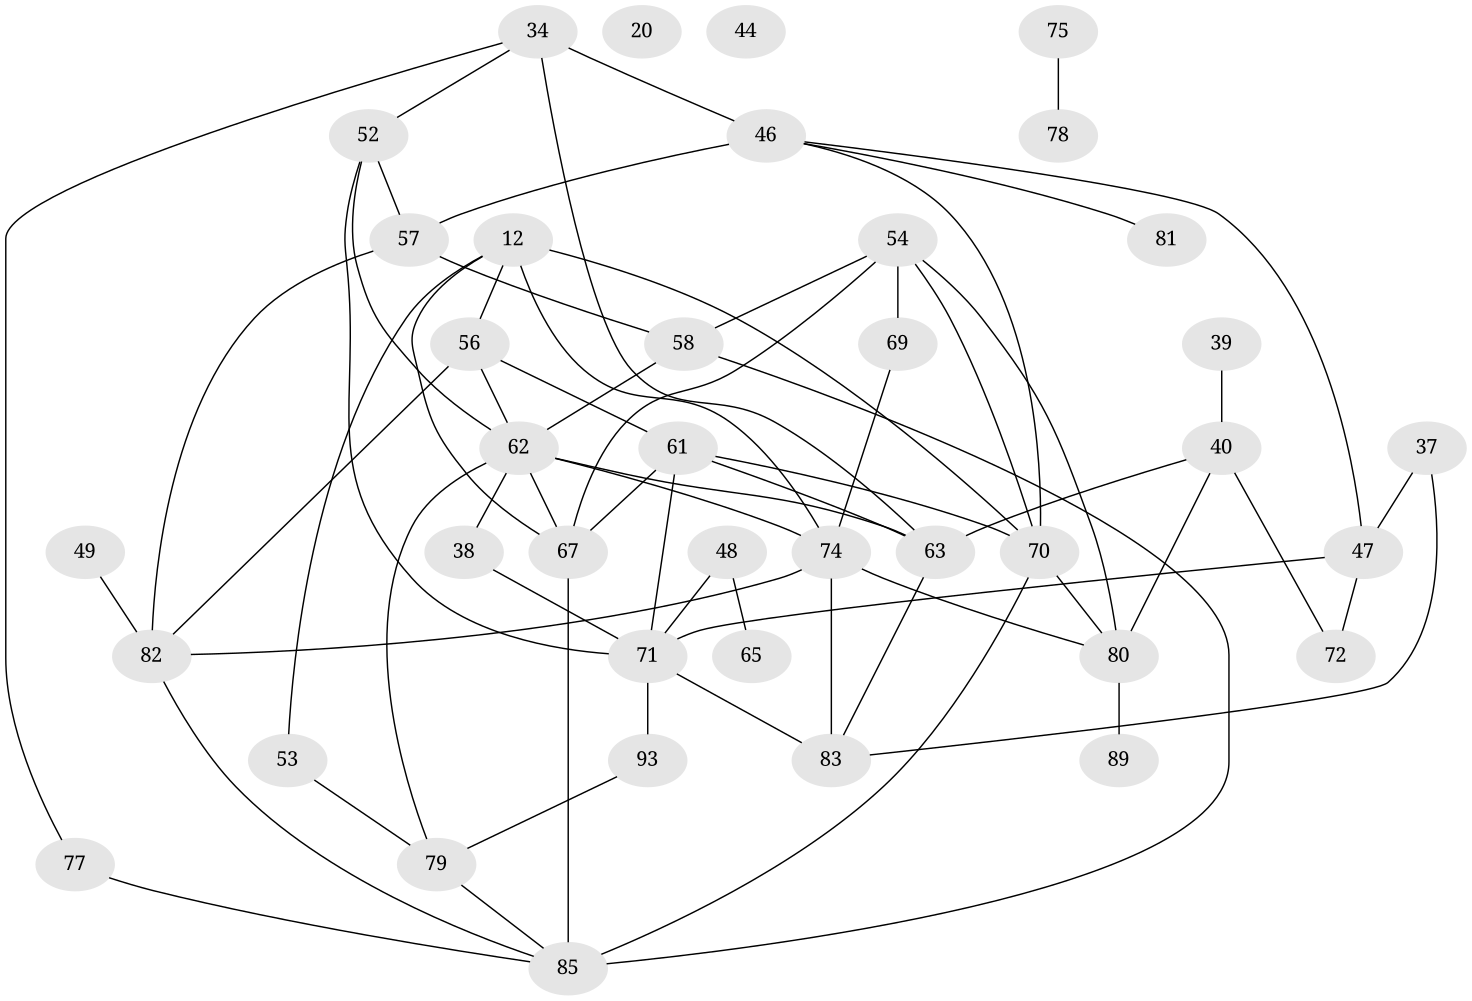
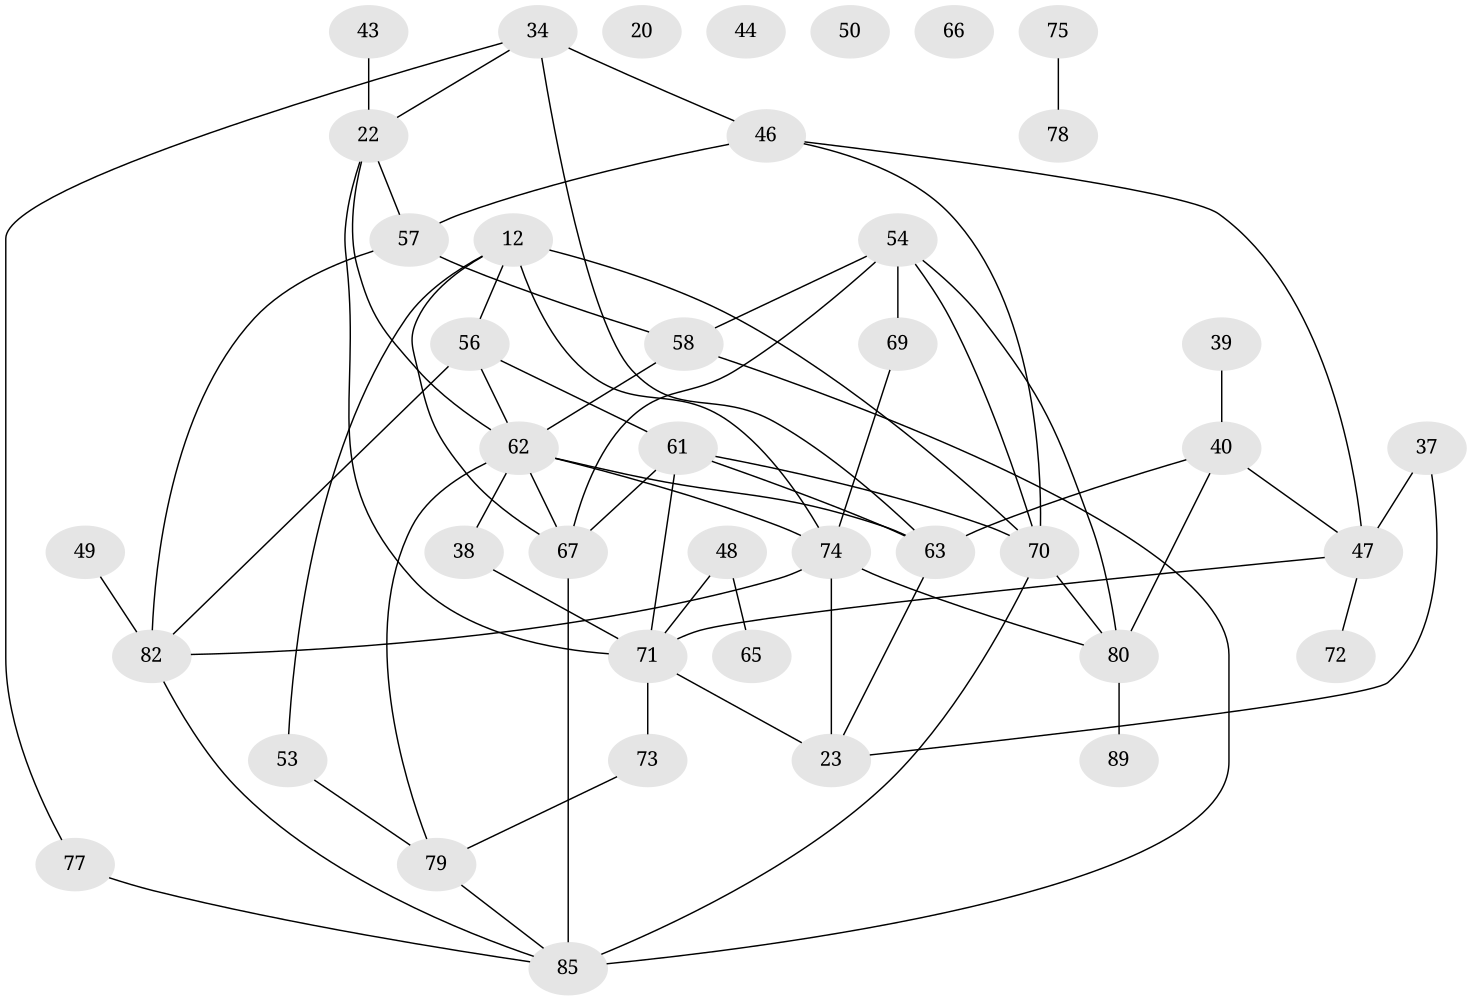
node "43": added
node "50": added
node "66": added
node "52": label "52" -> "22"
node "81": removed
edge "40" -- "72": now "40" -- "47"
node "93": label "93" -> "73"
node "83": label "83" -> "23"
